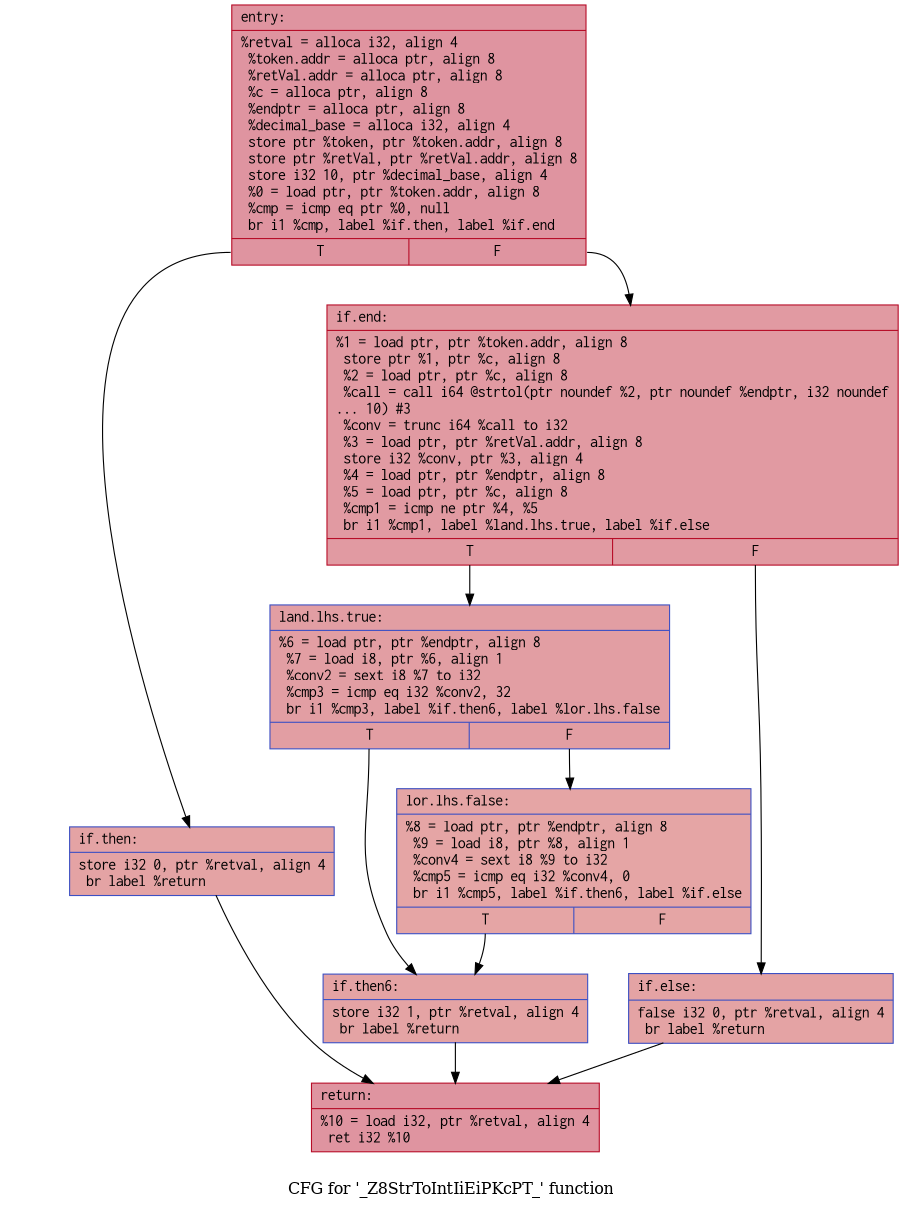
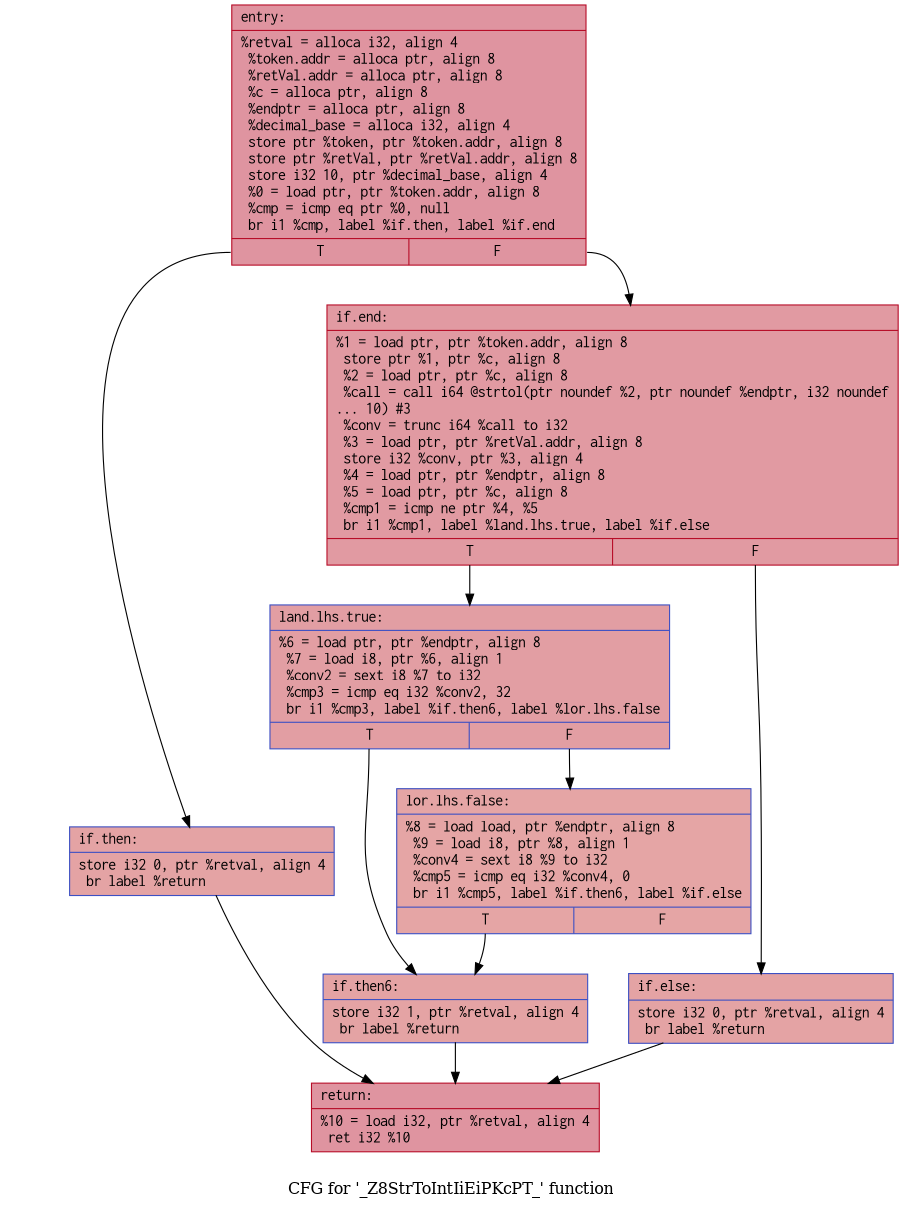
node "lor.lhs.false:": text "%8 = load ptr, ptr %endptr, align 8" -> "%8 = load load, ptr %endptr, align 8"
node "if.else:": text "false i32 0, ptr %retval, align 4" -> "store i32 0, ptr %retval, align 4"
